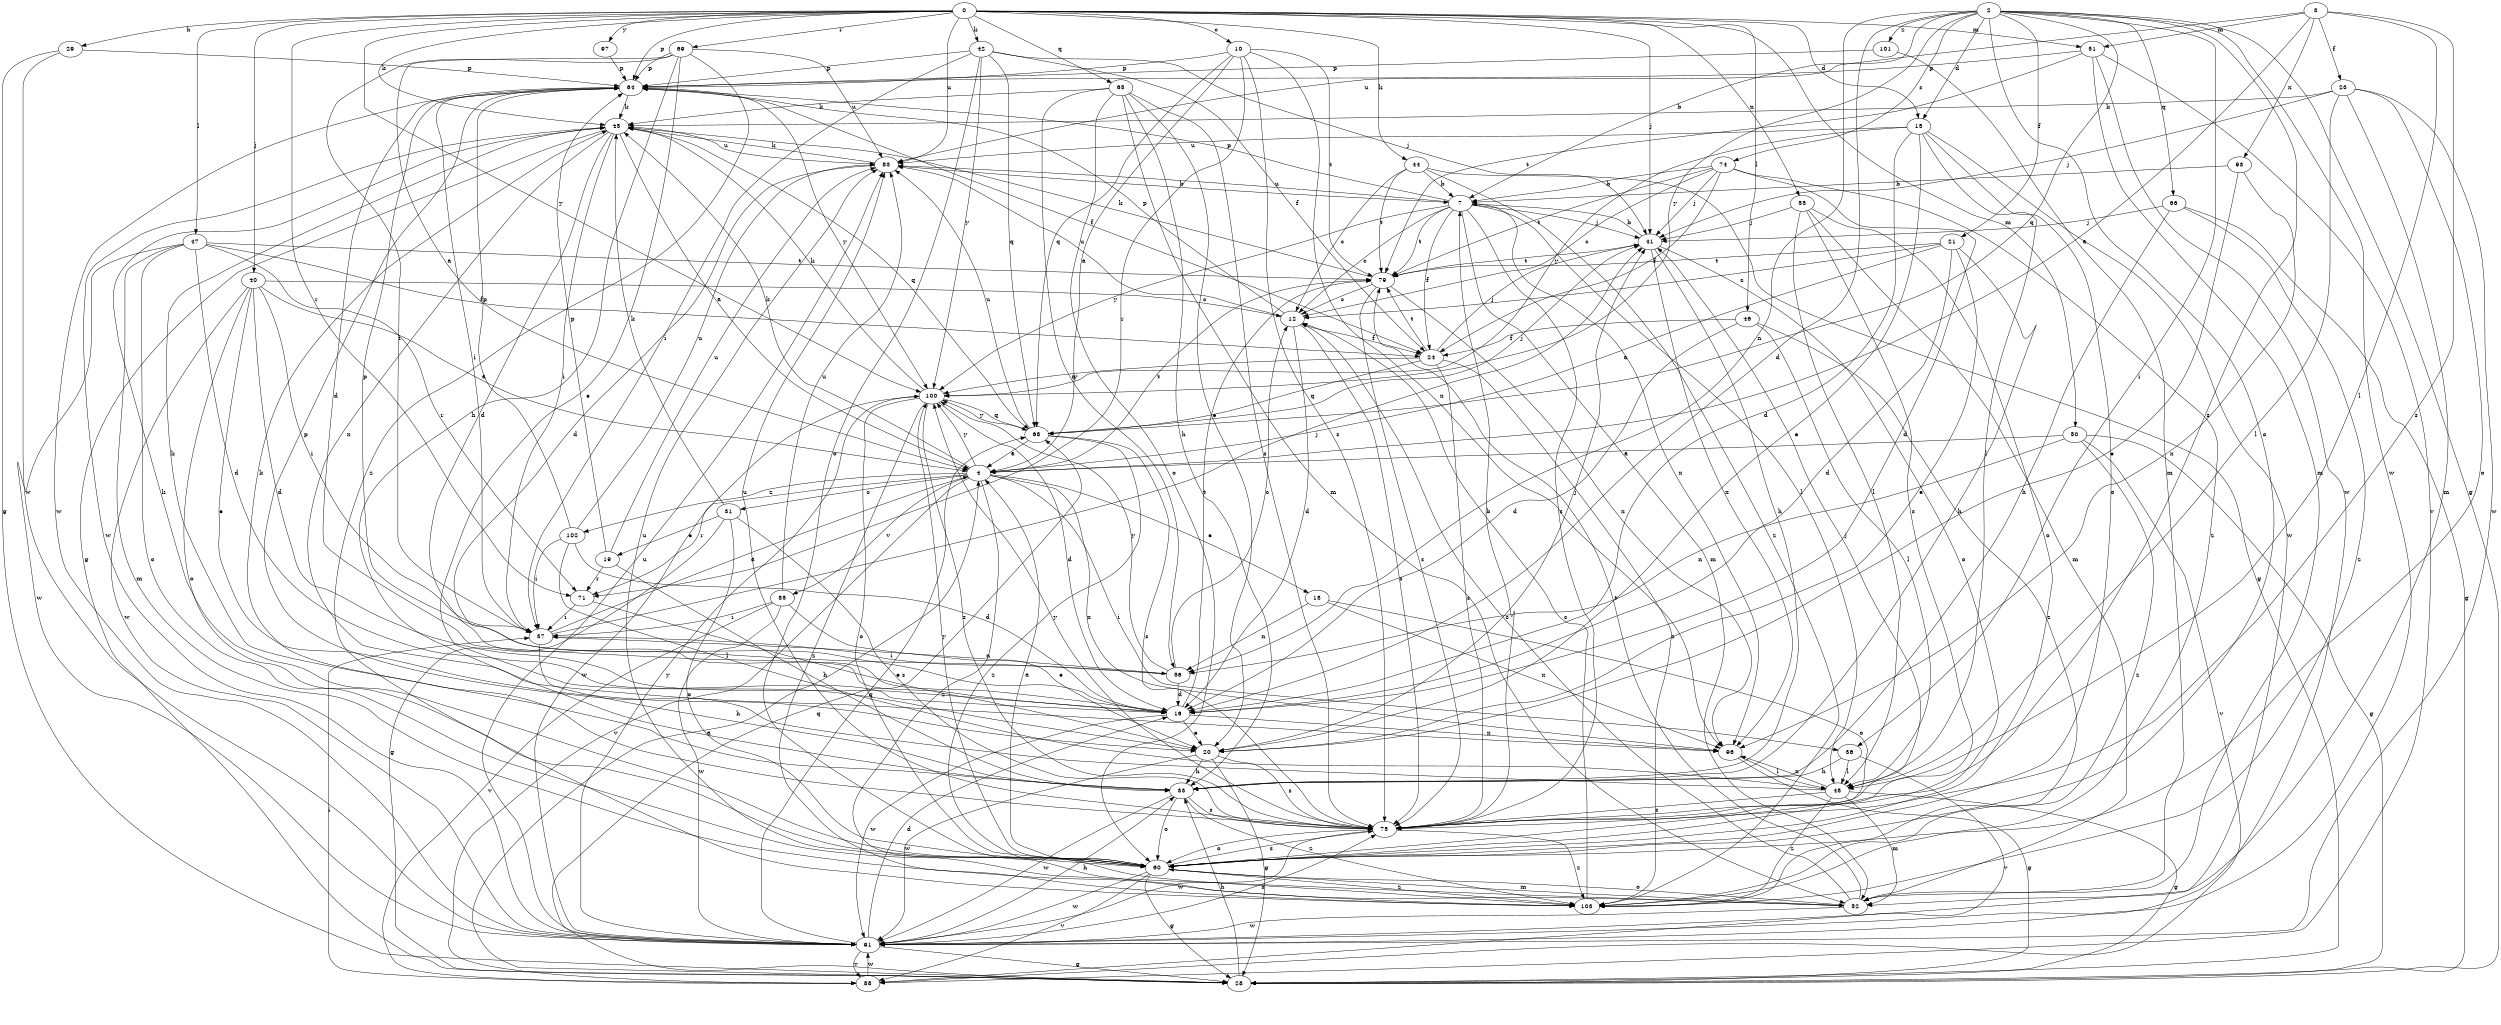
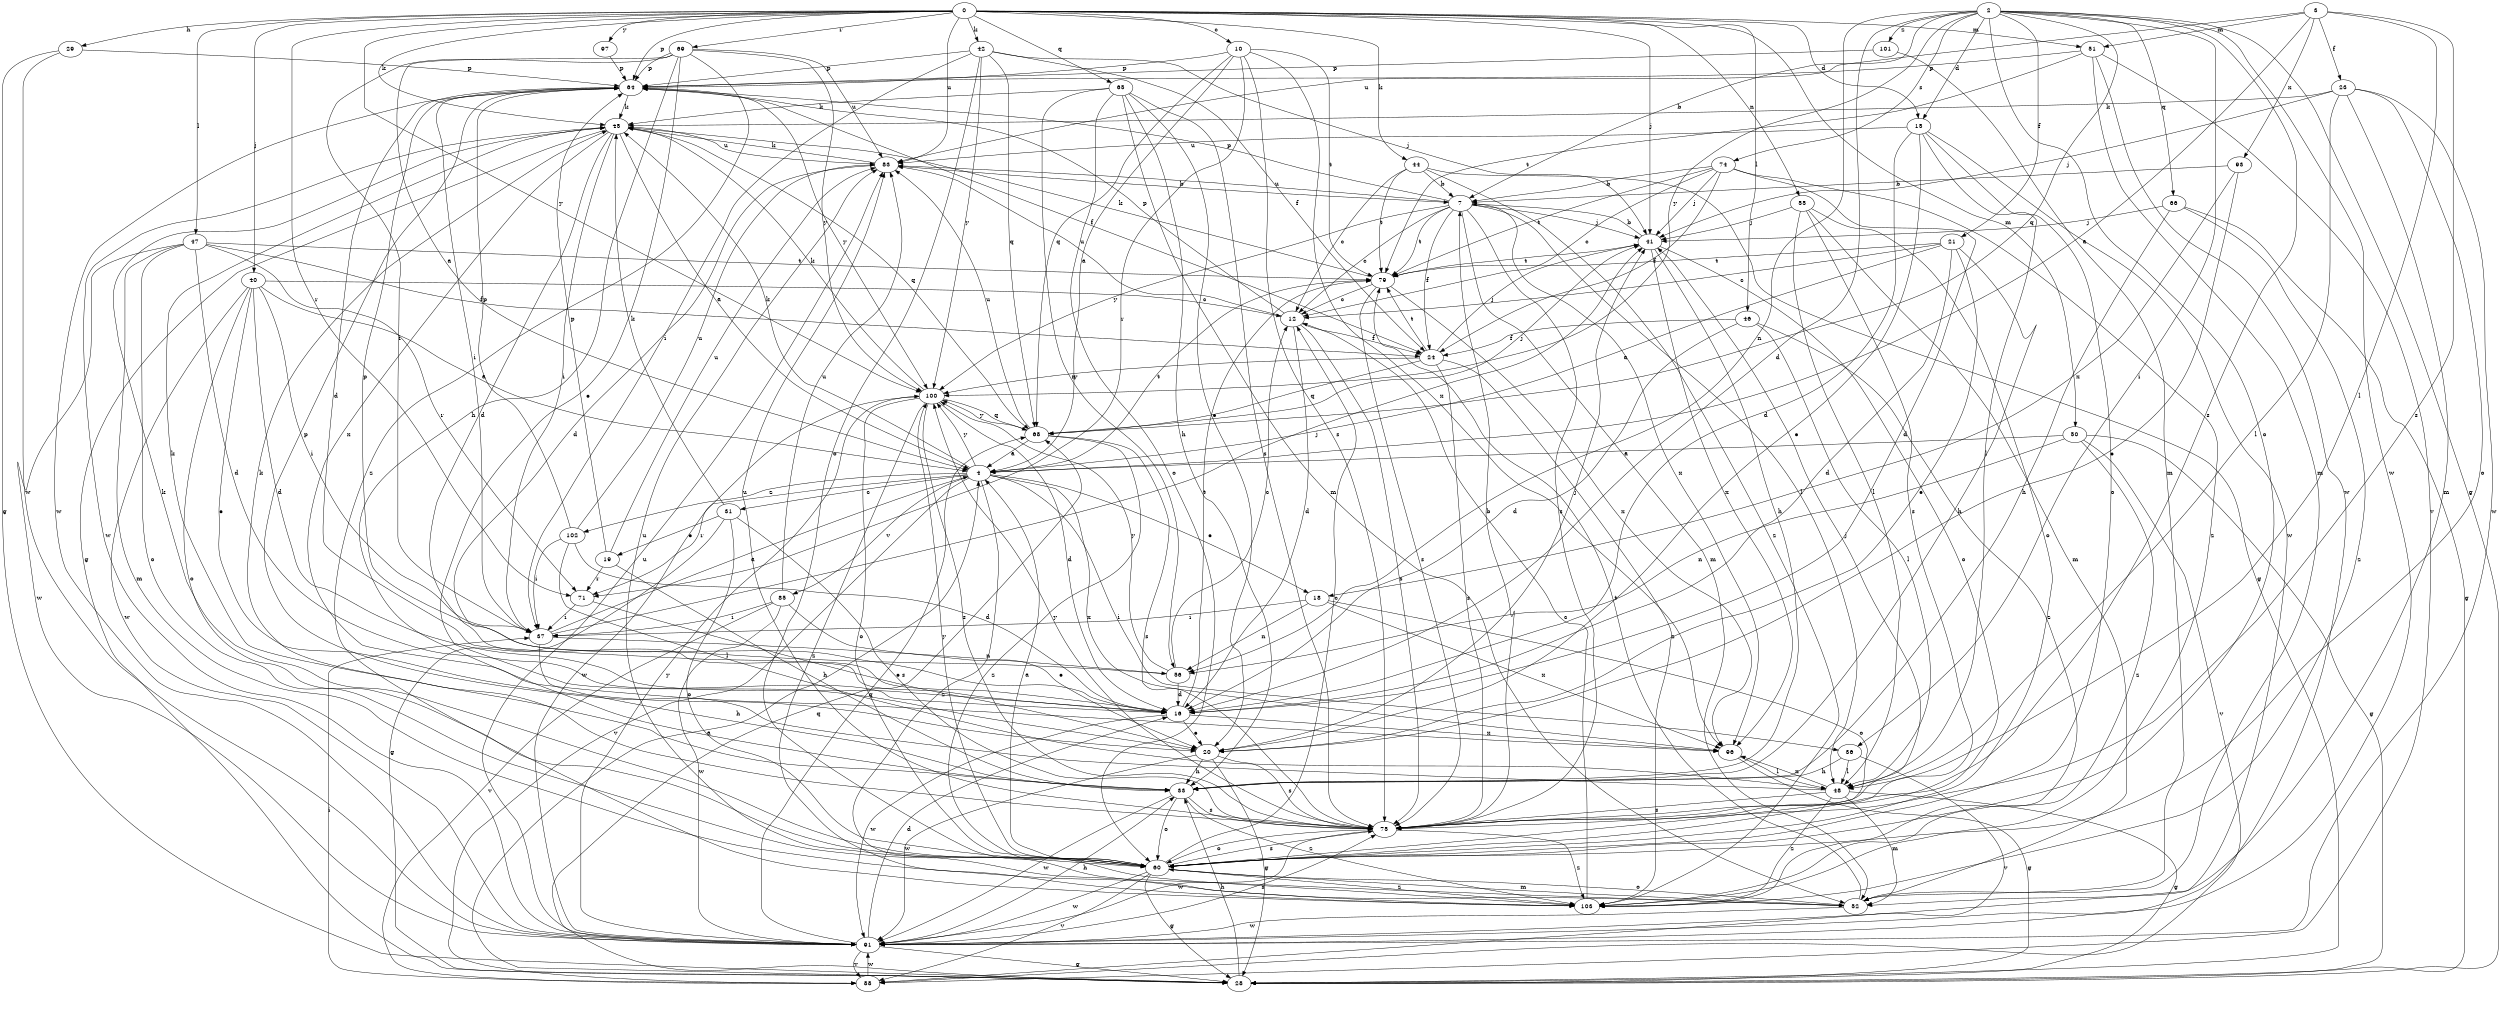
edge "15" -> "100": now "69" -> "100"
edge "93" -> "96": now "93" -> "18"
edge "52" -> "12": now "60" -> "12"
edge "56" -> "37": now "18" -> "37"
